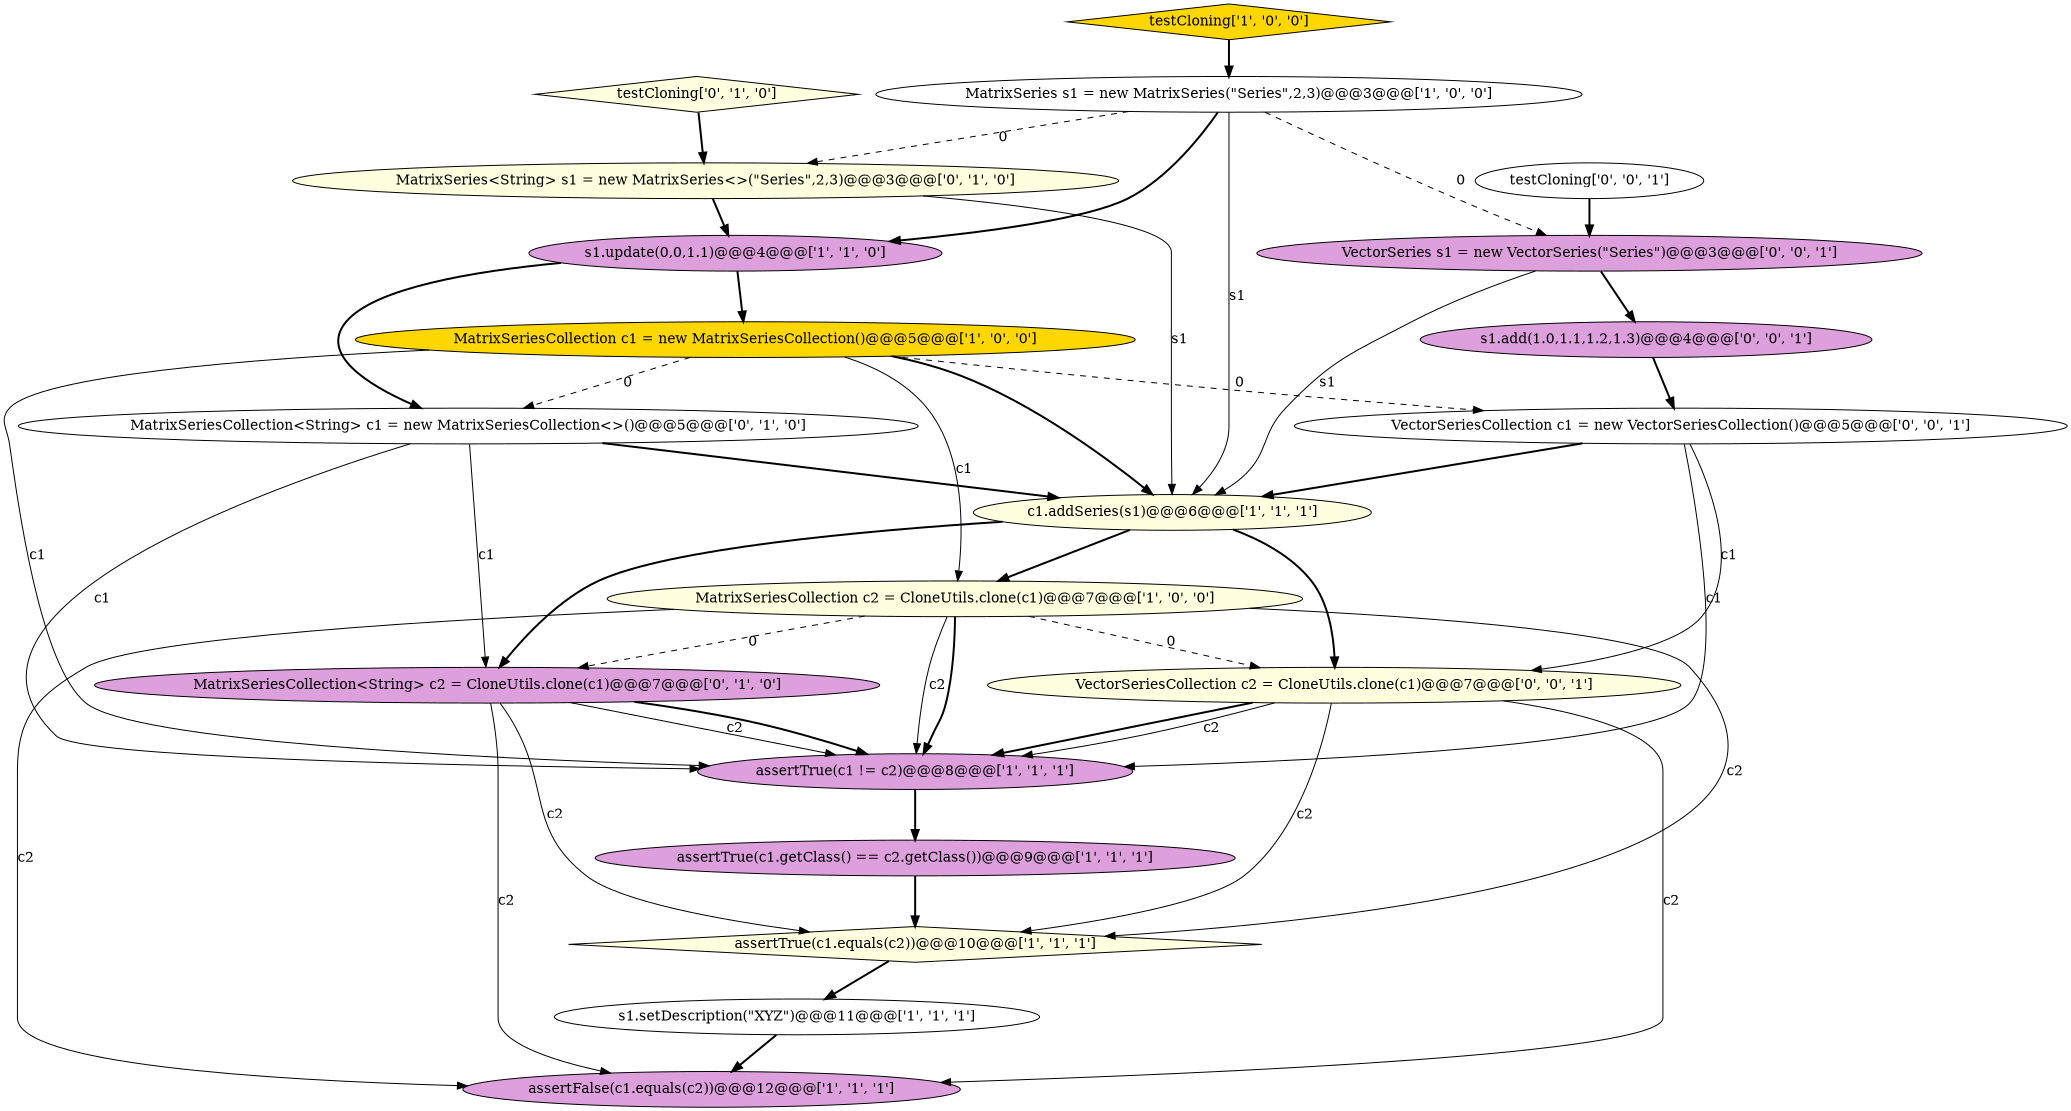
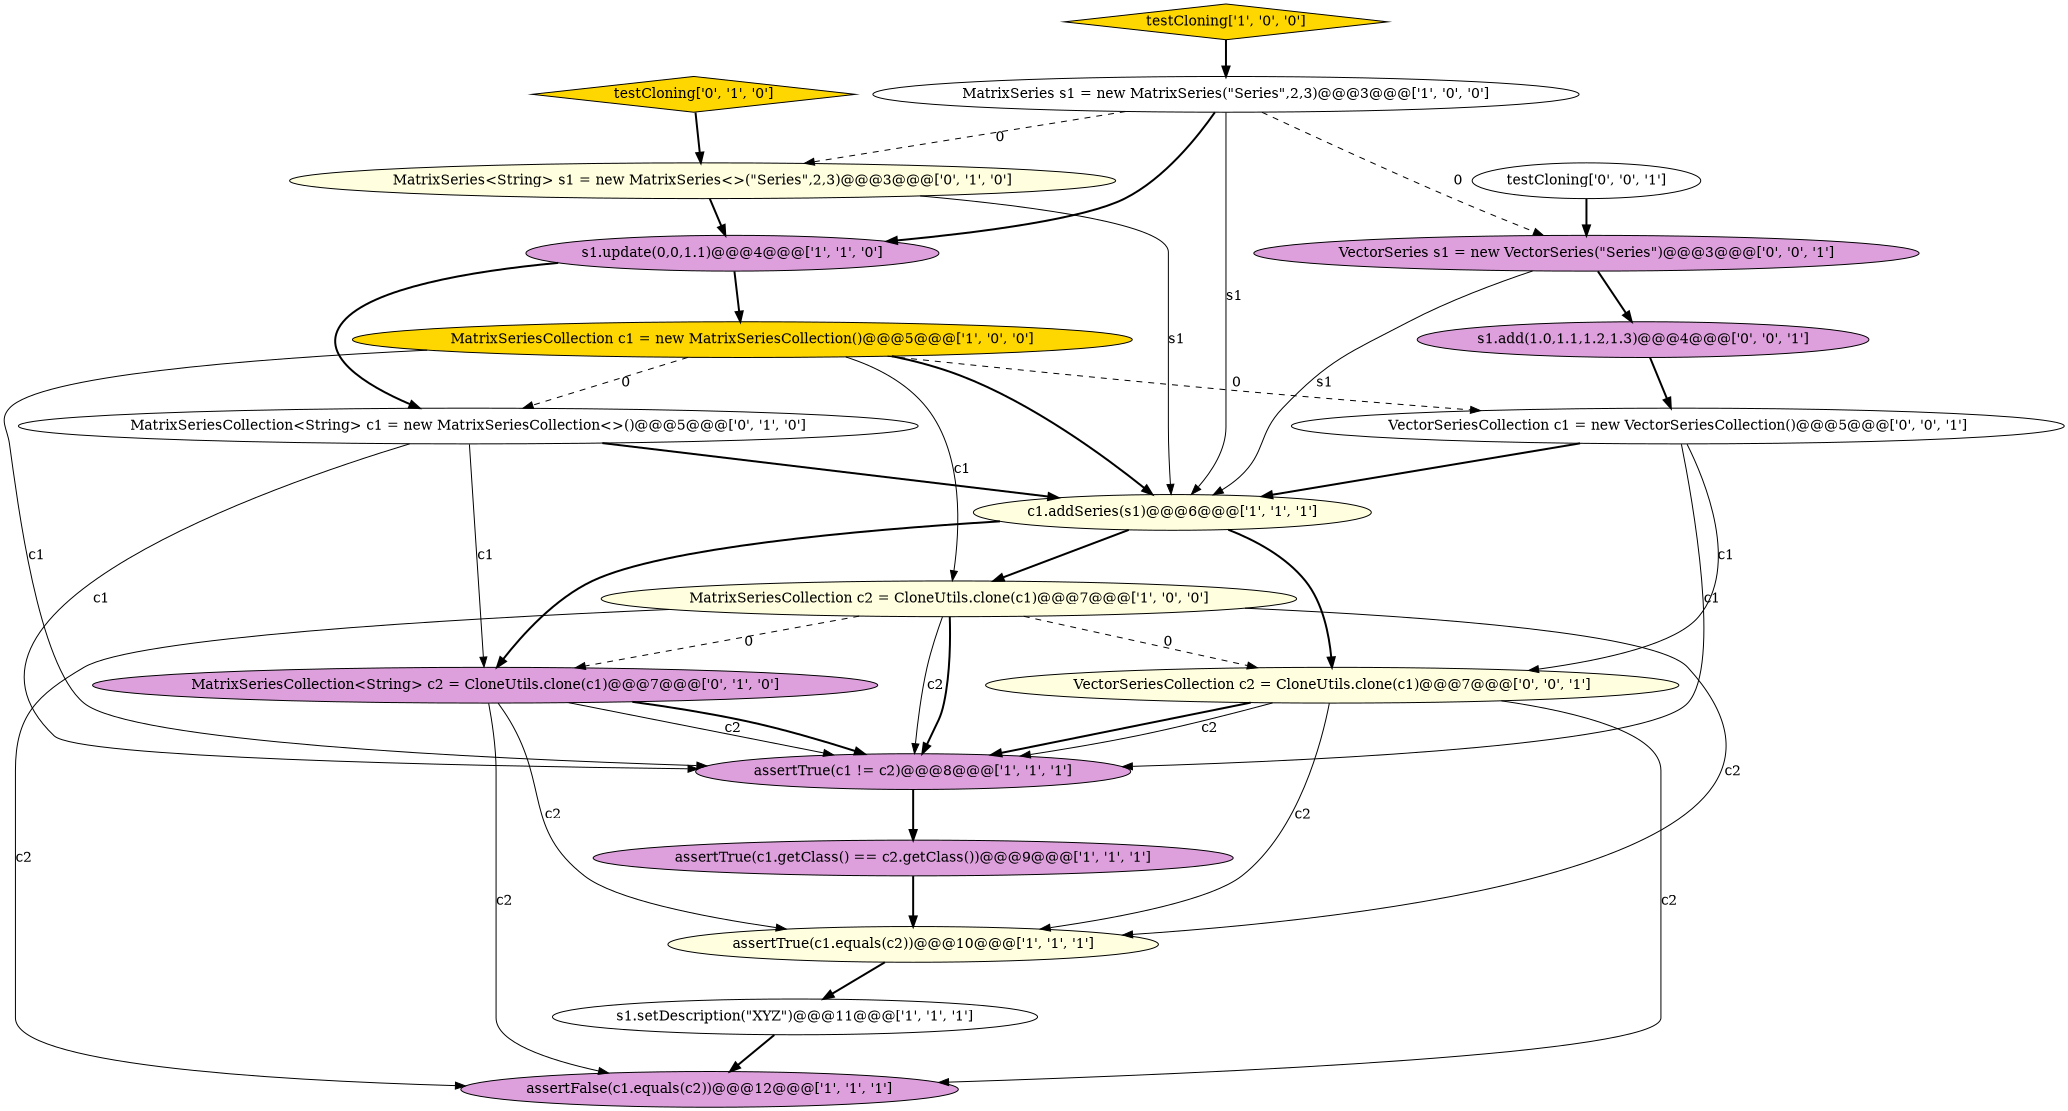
node "testCloning['0', '1', '0']": fillcolor lightyellow -> gold
node "assertTrue(c1.equals(c2))@@@10@@@['1', '1', '1']": shape diamond -> ellipse
